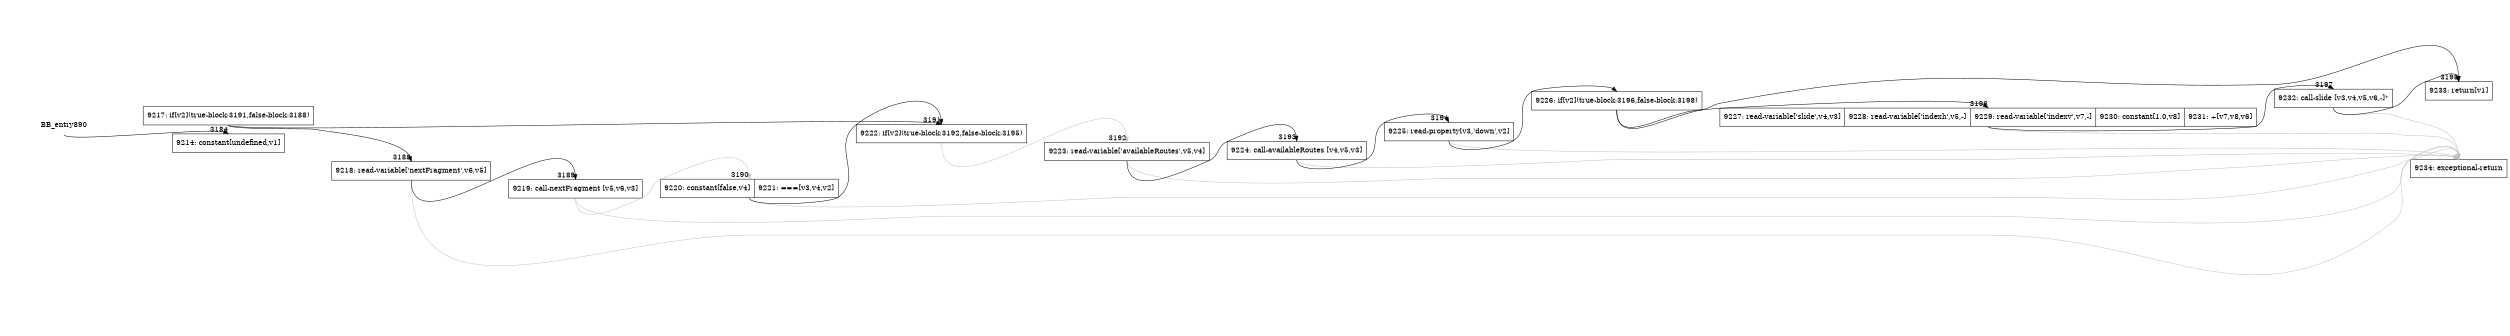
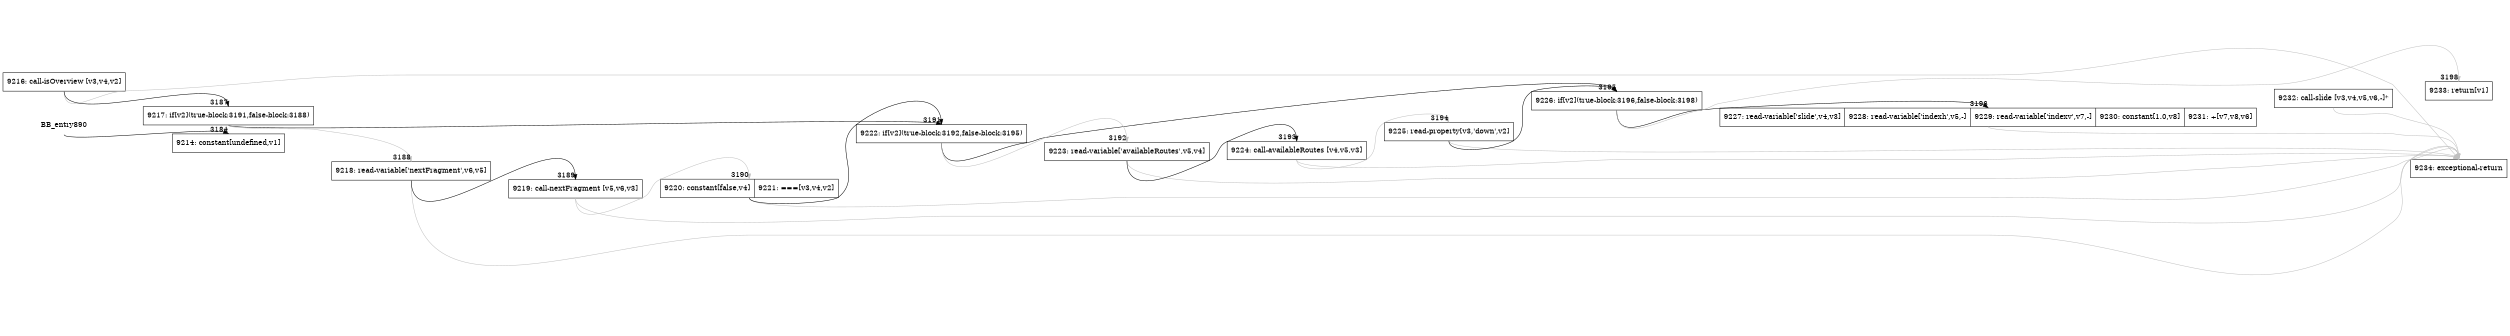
edge "9226: if[v2](true-block:3196,false-block:3198)" -> "9233: return[v1]": color black -> gray
node "9216: call-isOverview [v3,v4,v2]": added
edge "9232: call-slide [v3,v4,v5,v6,-]*" -> "9233: return[v1]": removed
edge "9222: if[v2](true-block:3192,false-block:3195)" -> "9226: if[v2](true-block:3196,false-block:3198)": added
edge "9227: read-variable['slide',v4,v3]" -> "9232: call-slide [v3,v4,v5,v6,-]*": removed
edge "9217: if[v2](true-block:3191,false-block:3188)" -> "9218: read-variable['nextFragment',v6,v5]": color black -> gray
edge "9224: call-availableRoutes [v4,v5,v3]" -> "9225: read-property[v3,'down',v2]": color black -> gray
